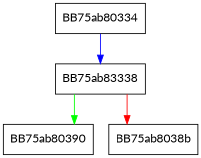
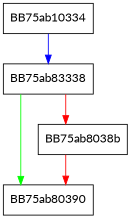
node "BB75ab80334": label "BB75ab80334" -> "BB75ab10334"
edge "BB75ab8038b" -> "BB75ab80390": added
